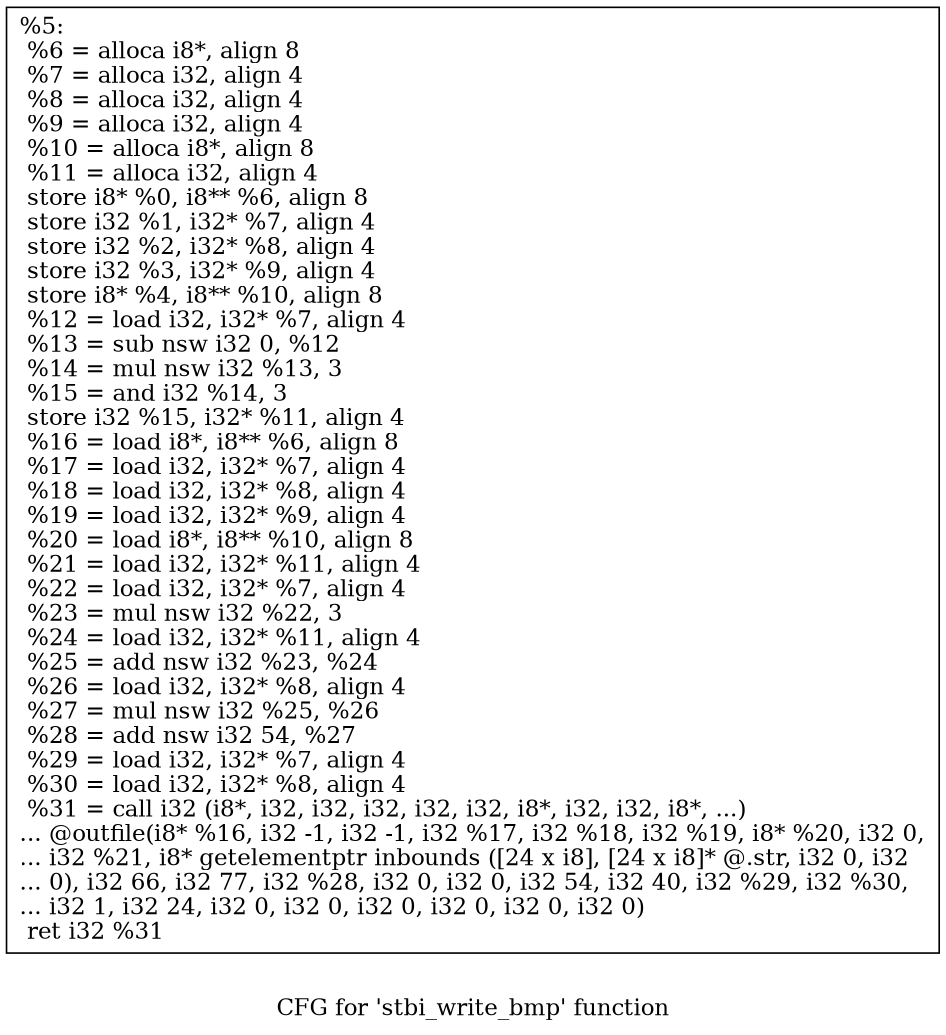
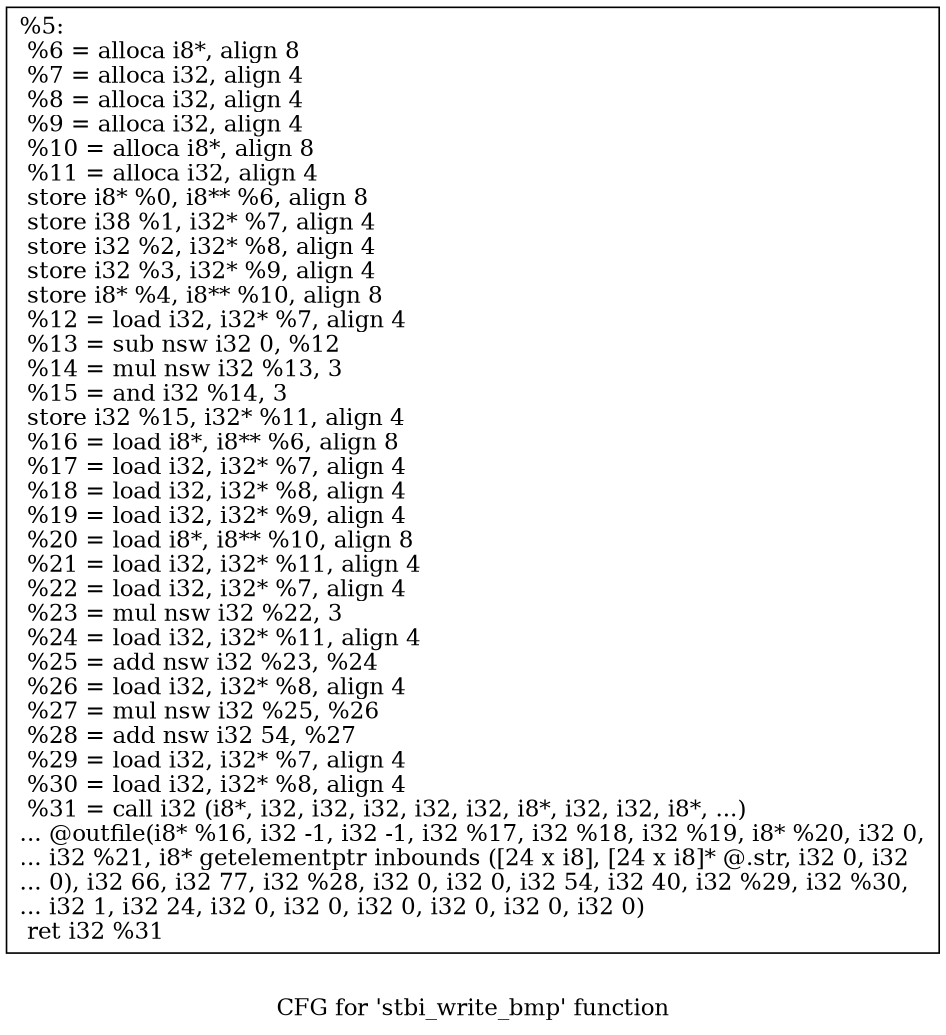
node "%5:": text "store i32 %1, i32* %7, align 4" -> "store i38 %1, i32* %7, align 4"
